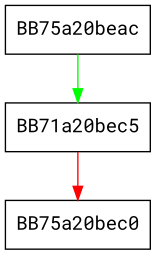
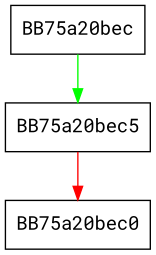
node "BB75a20beac": label "BB75a20beac" -> "BB75a20bec"
node "BB71a20bec5": label "BB71a20bec5" -> "BB75a20bec5"
